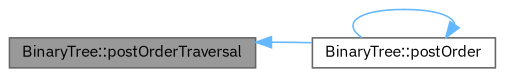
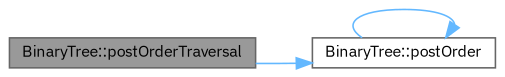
edge "BinaryTree::postOrder" -> "BinaryTree::postOrderTraversal": reversed
